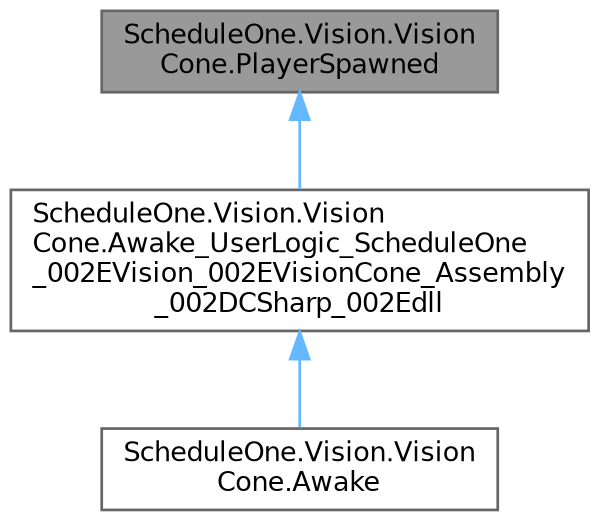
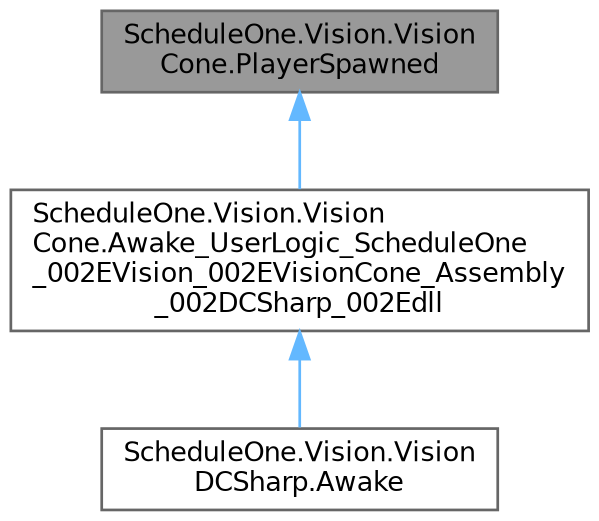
node "ScheduleOne.Vision.Vision Cone.Awake": label "ScheduleOne.Vision.Vision Cone.Awake" -> "ScheduleOne.Vision.Vision DCSharp.Awake"
